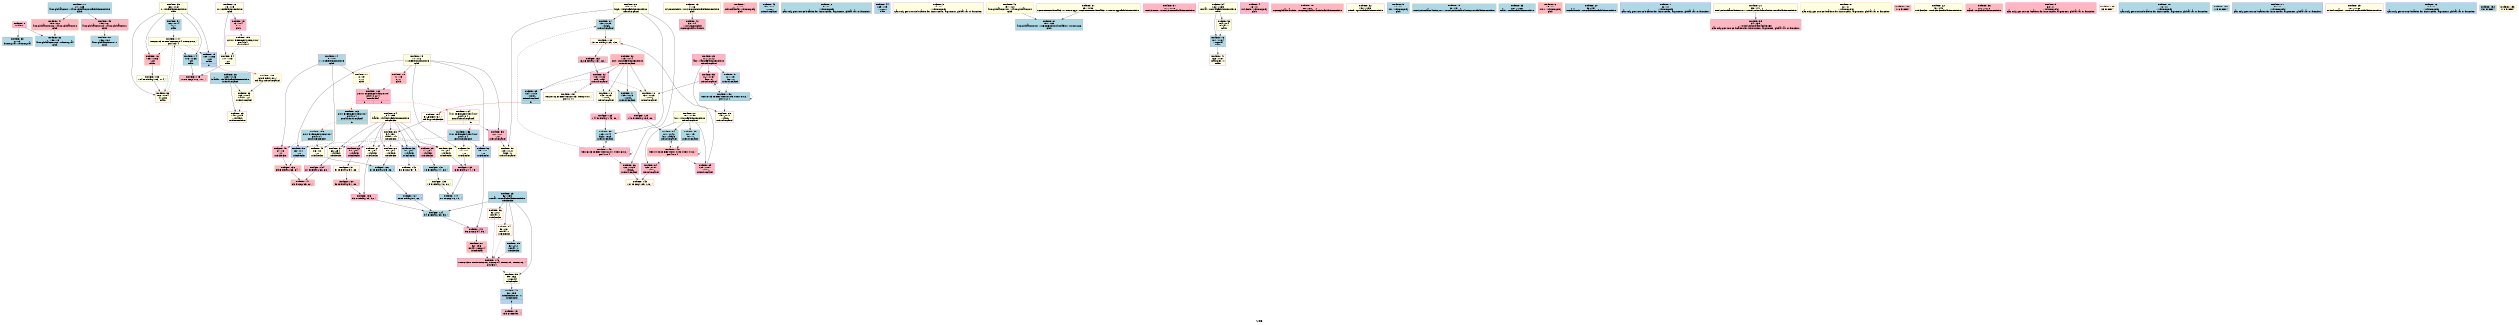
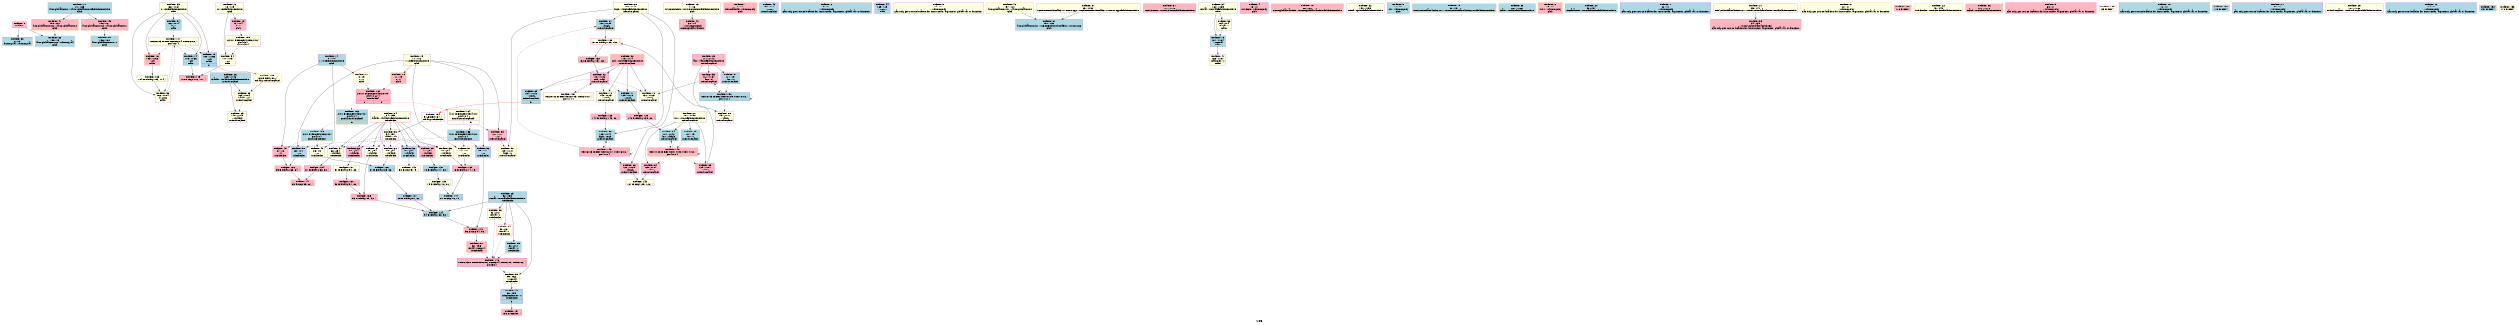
node "NodeID: 63": text "_Z9insensitive" -> "_Z9solveCasei"
